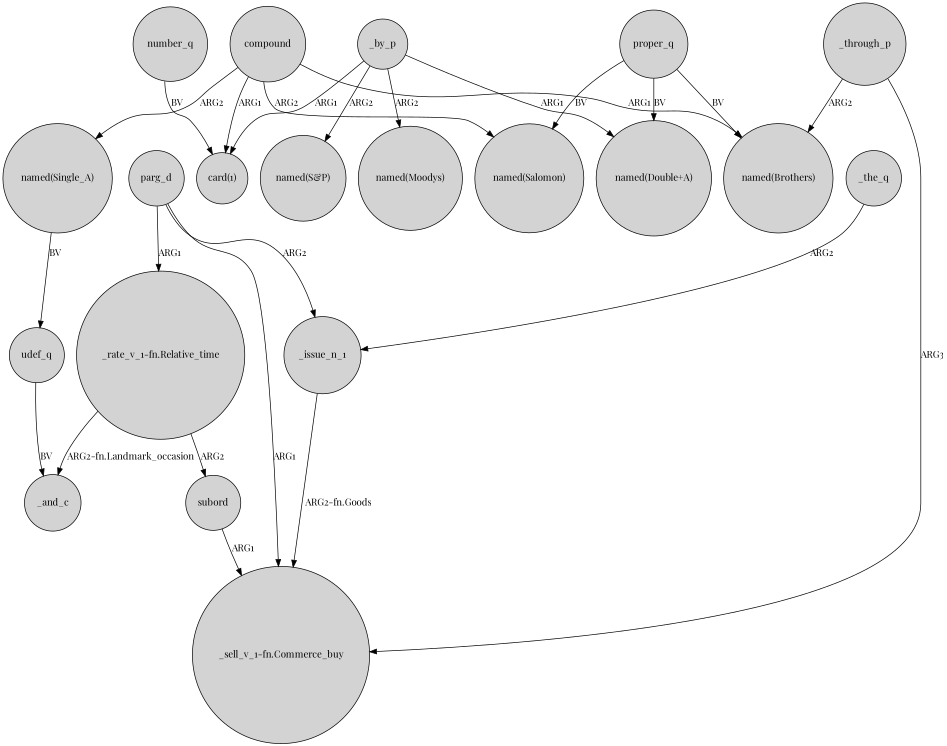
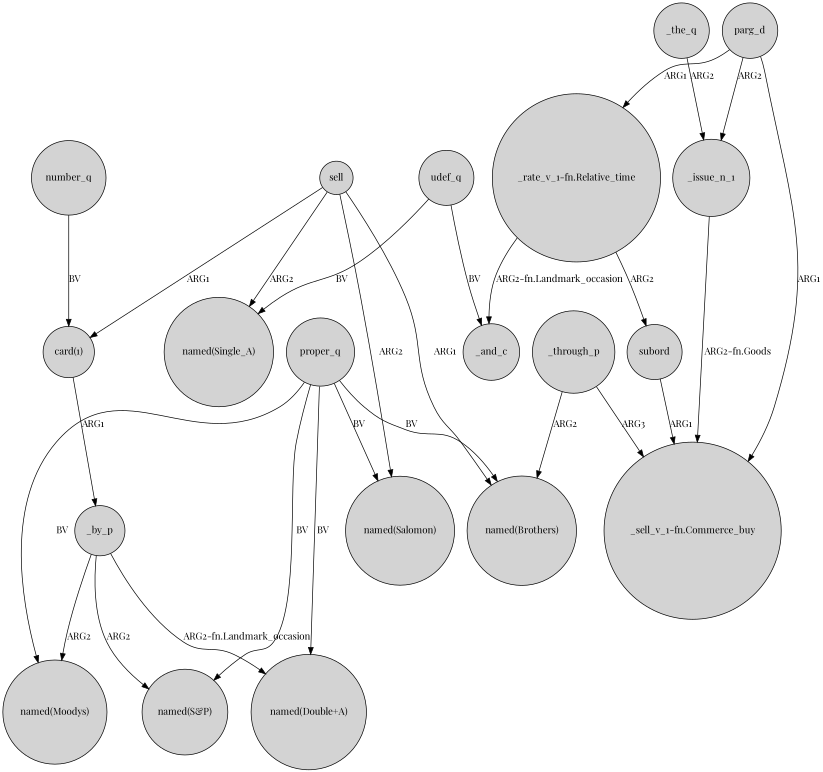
node "compound": label "compound" -> "sell"
edge "_by_p" -> "named(Double+A)": label "ARG1" -> "ARG2-fn.Landmark_occasion"
edge "_by_p" -> "card(1)": reversed
edge "named(Single_A)" -> "udef_q": reversed
edge "proper_q" -> "named(Moodys)": added, label "BV"
edge "proper_q" -> "named(S&P)": added, label "BV"
